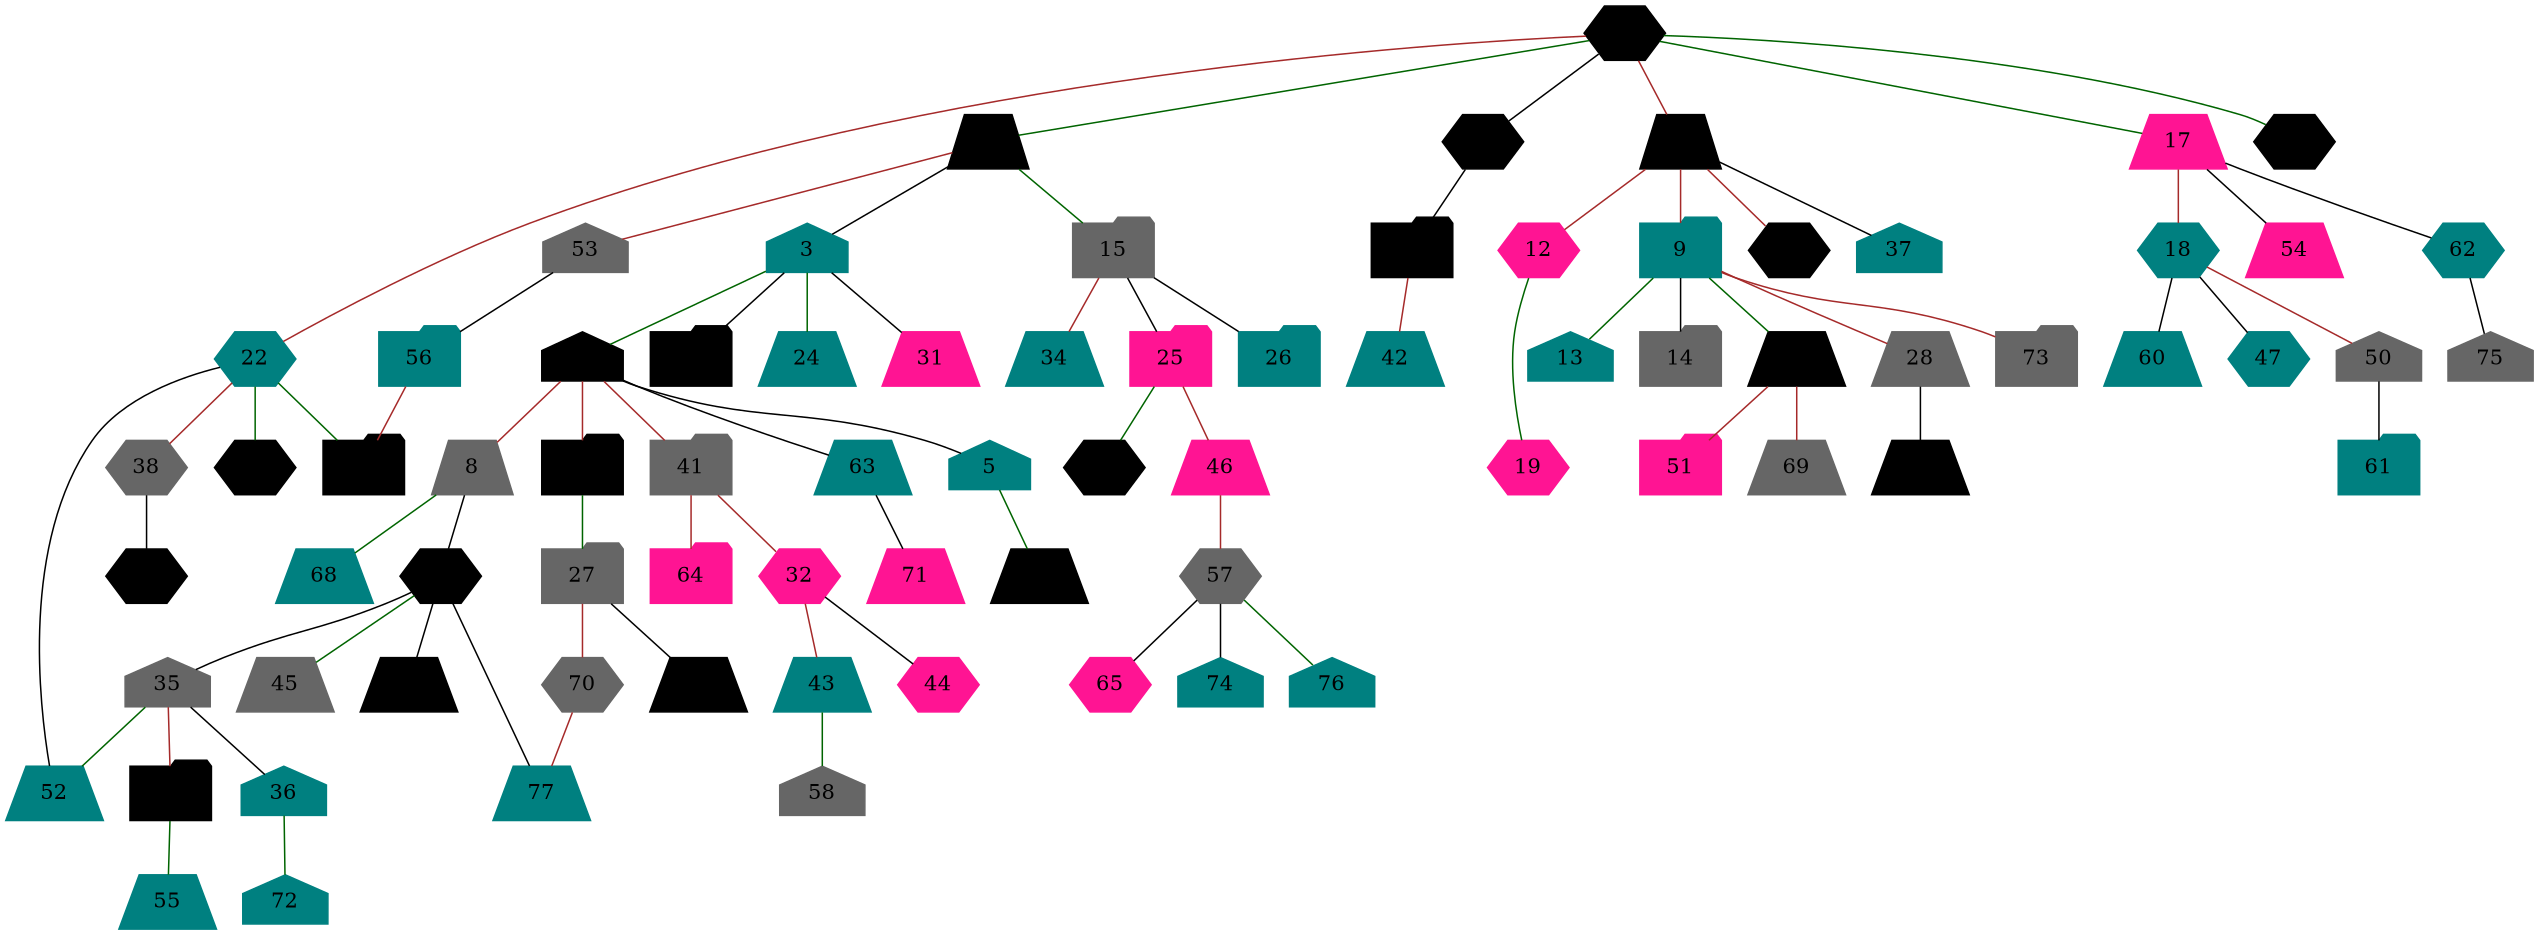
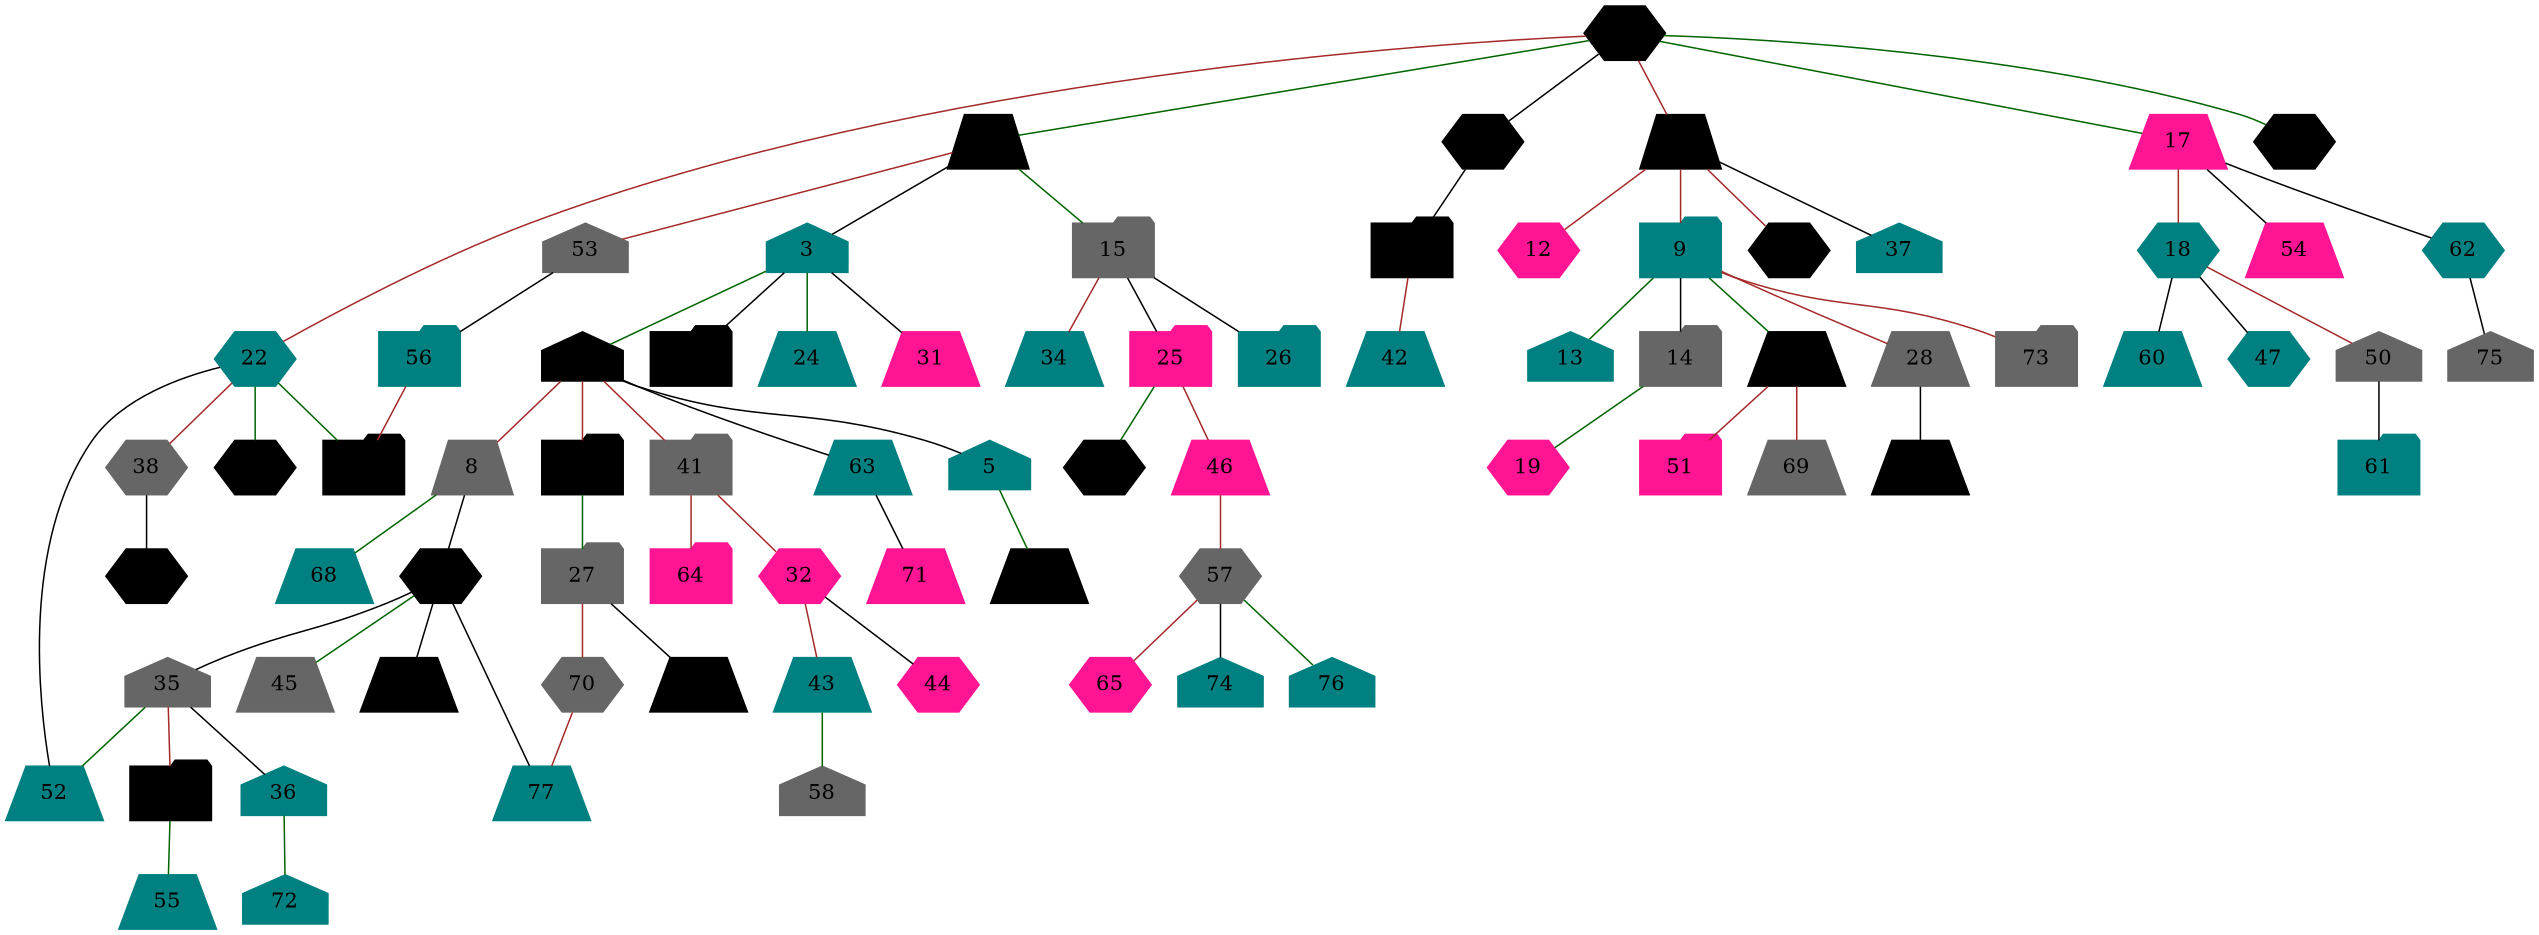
edge "12" -- "19": now "14" -- "19"
edge "57" -- "65": color black -> brown
